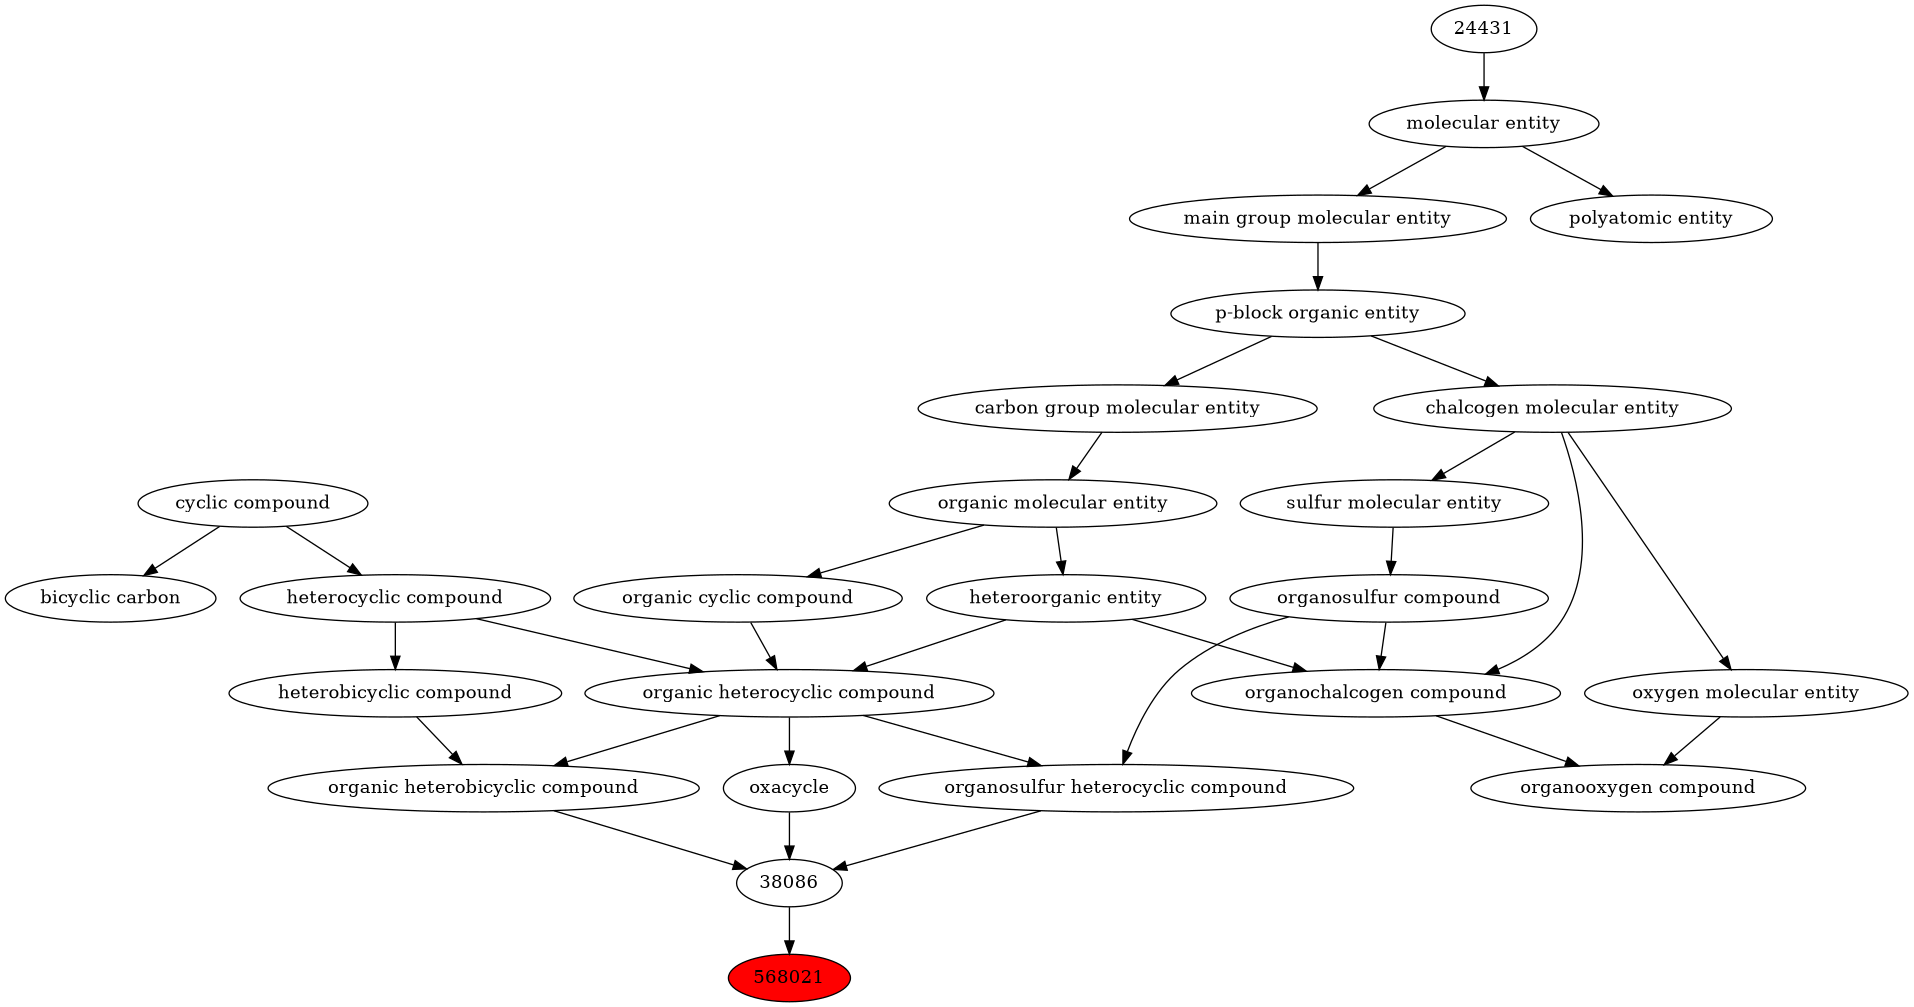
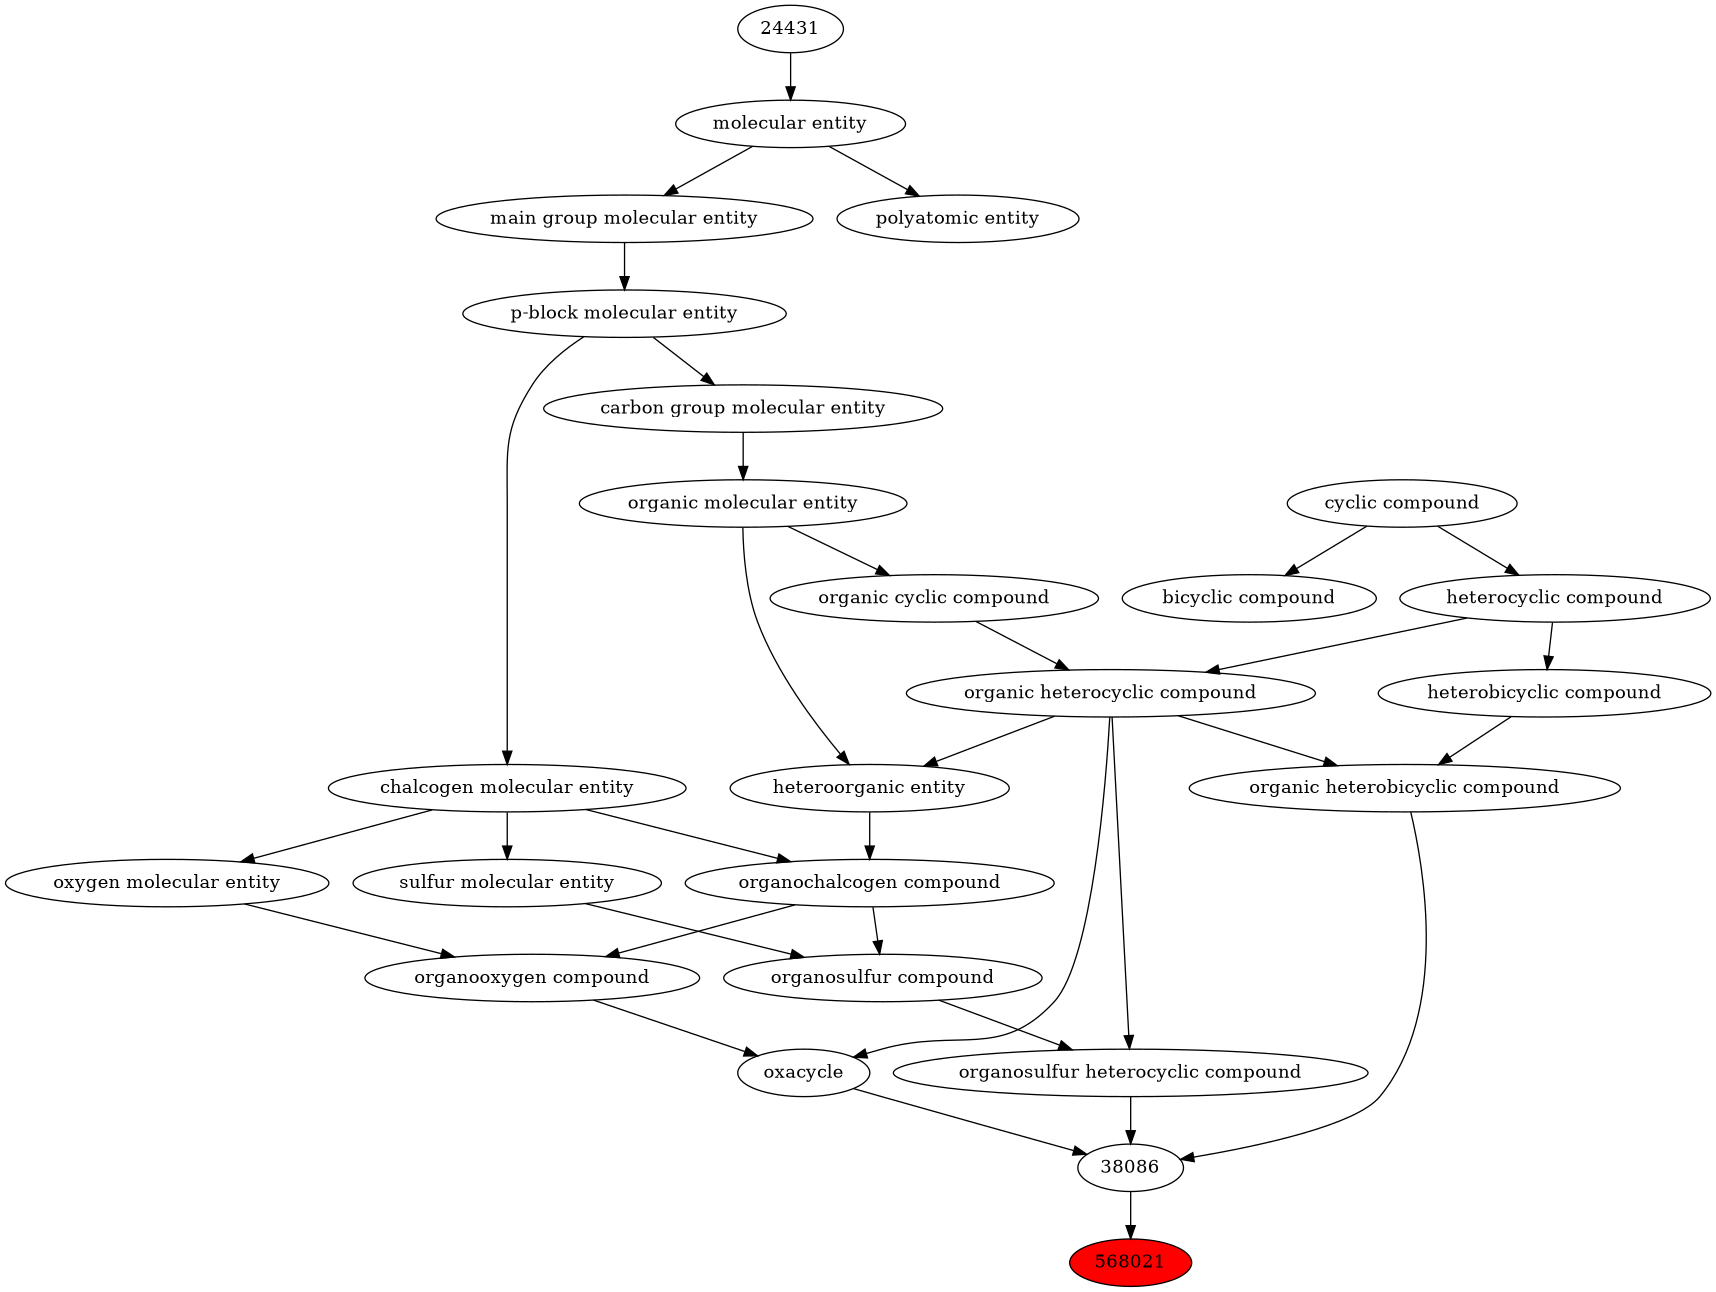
node "p-block organic entity": label "p-block organic entity" -> "p-block molecular entity"
node "bicyclic carbon": label "bicyclic carbon" -> "bicyclic compound"
edge "organosulfur compound" -> "organochalcogen compound": reversed
edge "heteroorganic entity" -> "organic heterocyclic compound": reversed
edge "organooxygen compound" -> "oxacycle": added
